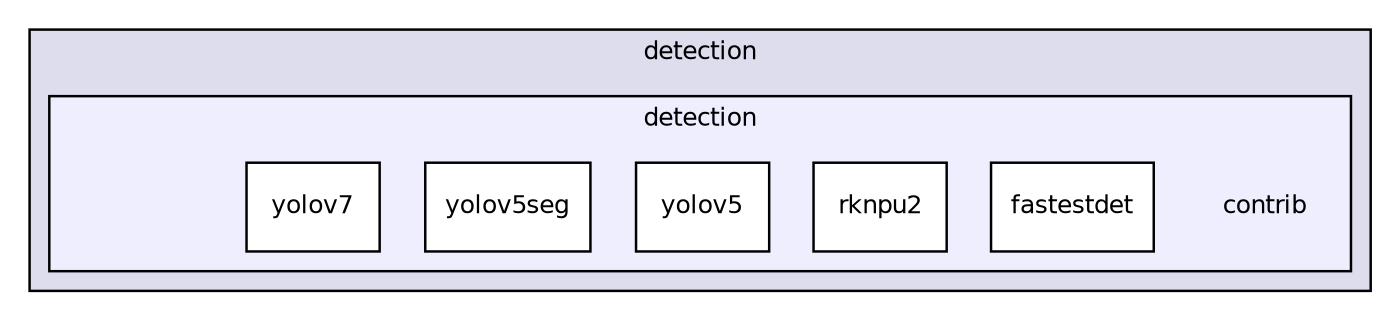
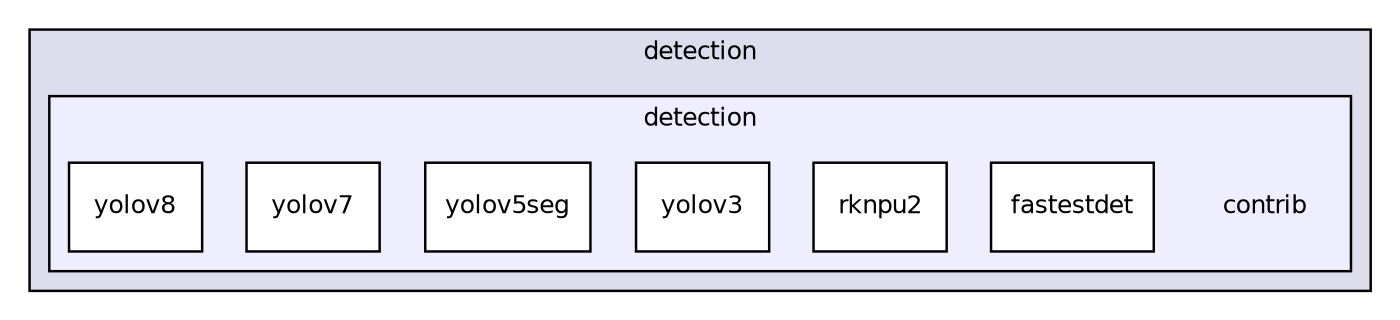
node "yolov8": added
node "yolov5": label "yolov5" -> "yolov3"
